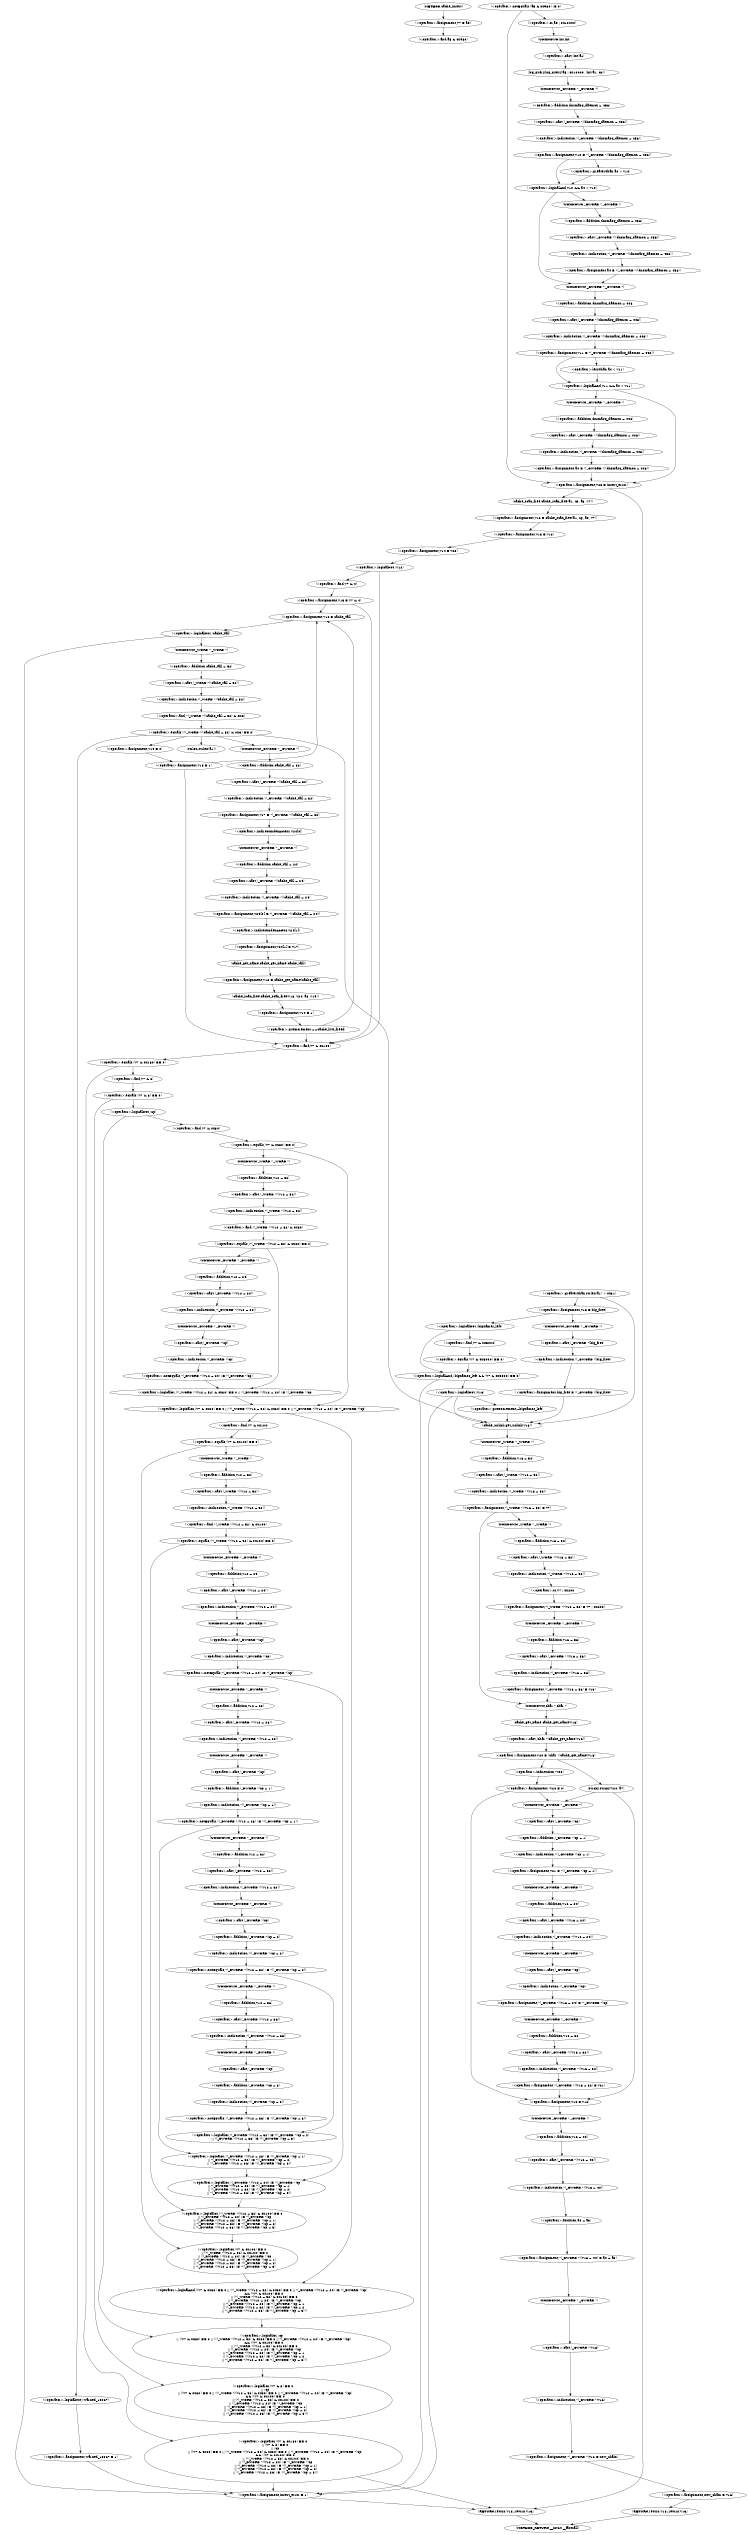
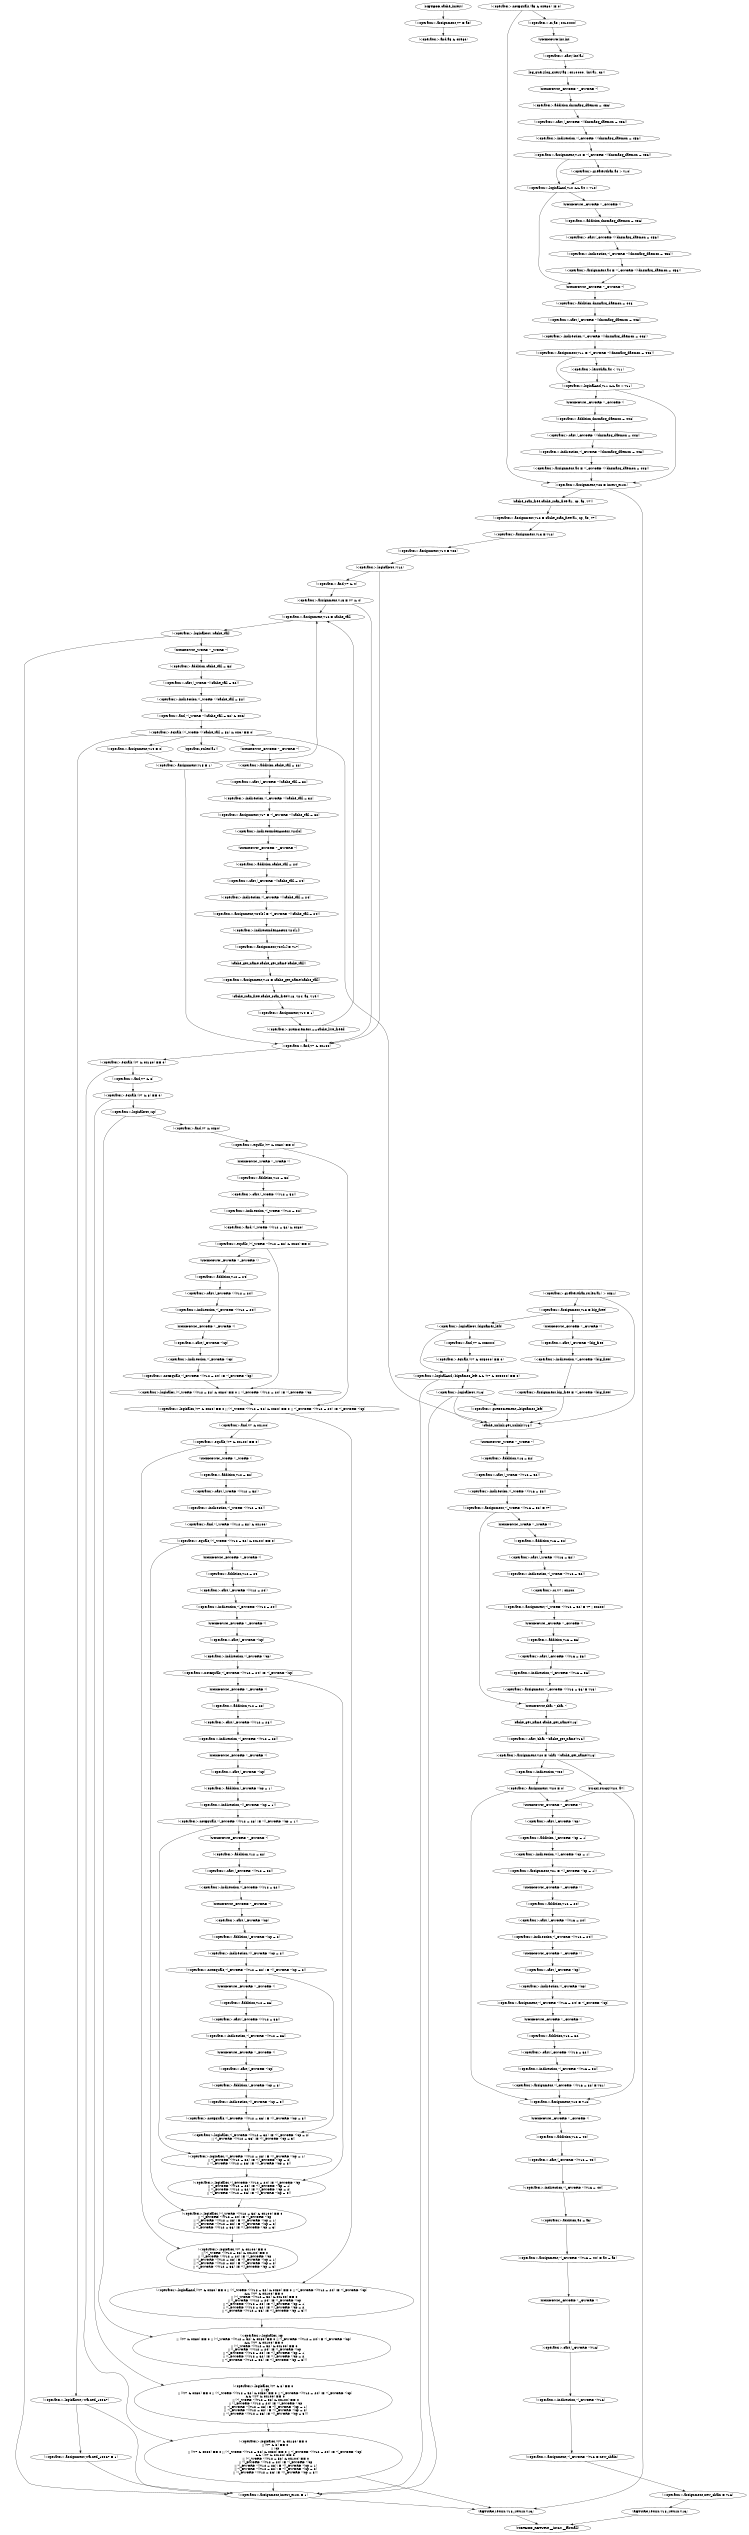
node "(strlen,strlen(a1))": label "(strlen,strlen(a1))" -> "(operator,strlen(a1))"
edge "(<operator>.logicalNot,!warned_10067)" -> "(<operator>.assignment,insert_error = 1)": added
